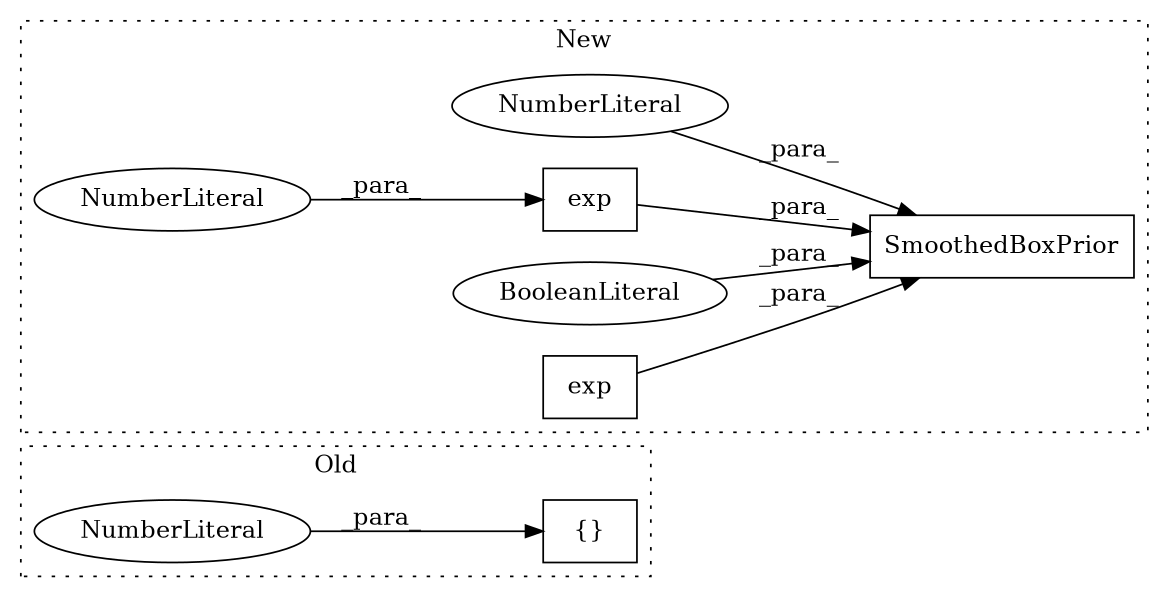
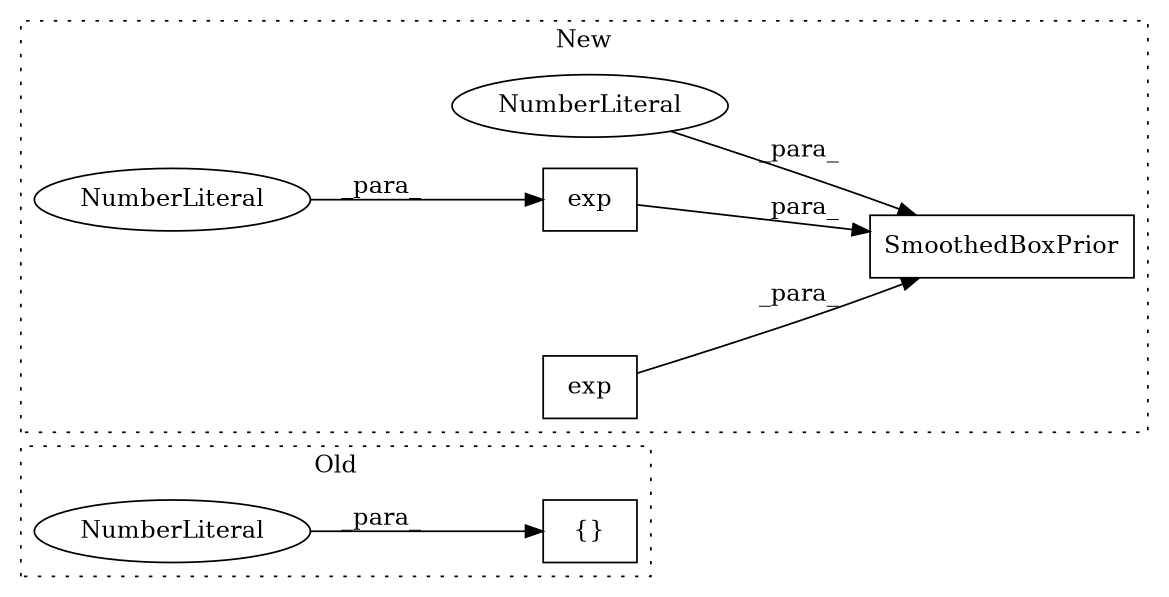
node "BooleanLiteral": removed
